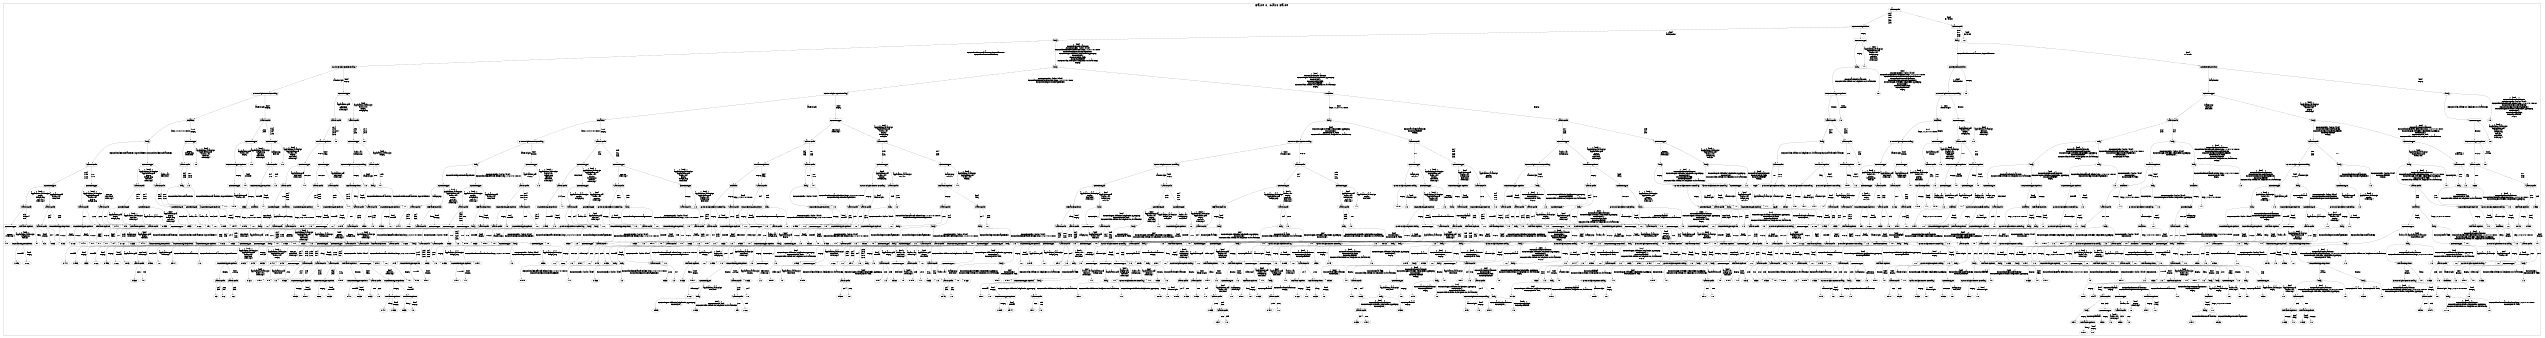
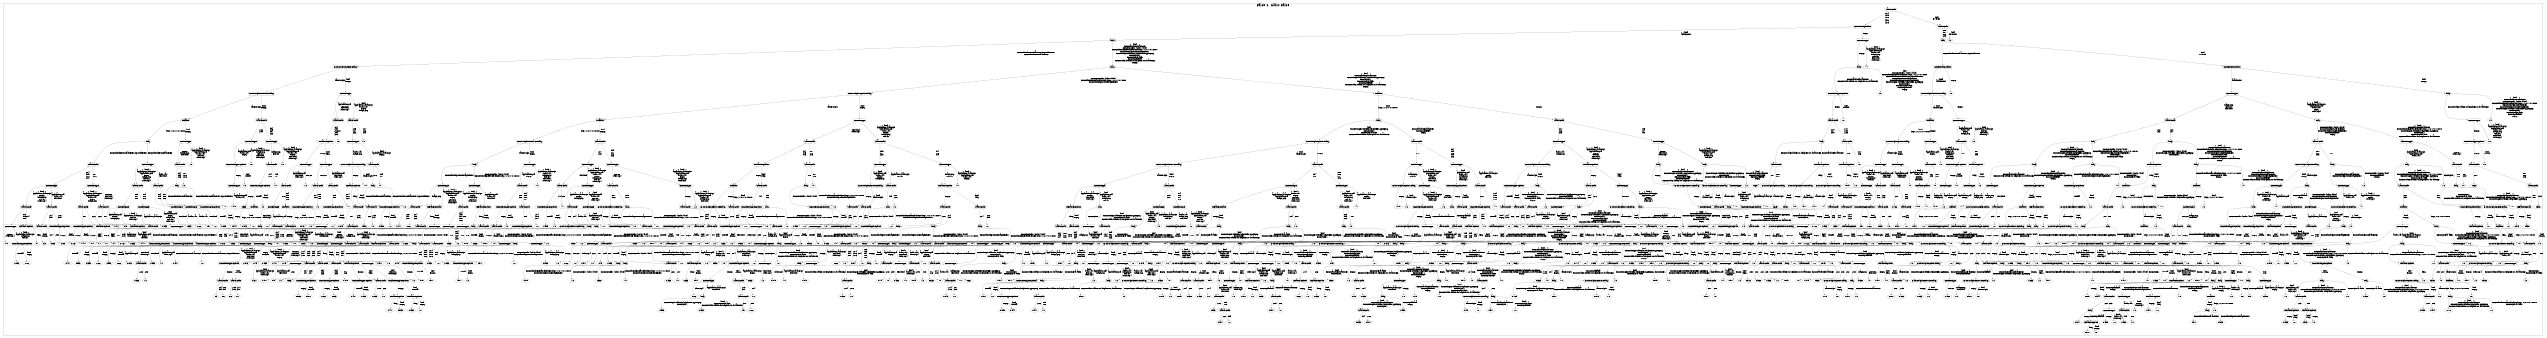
node "0.7": added
